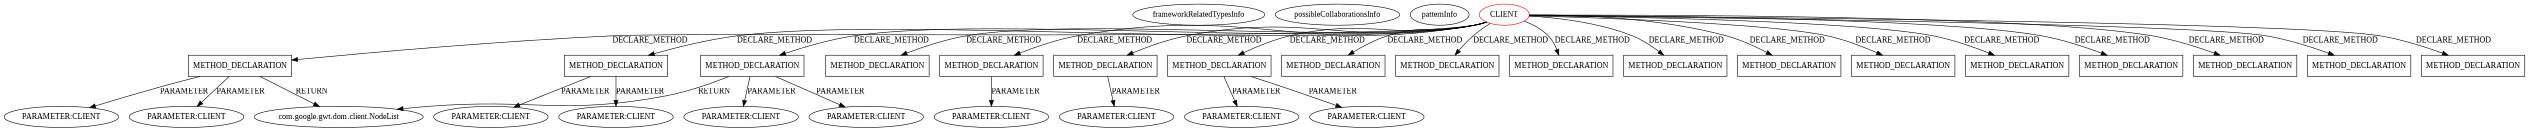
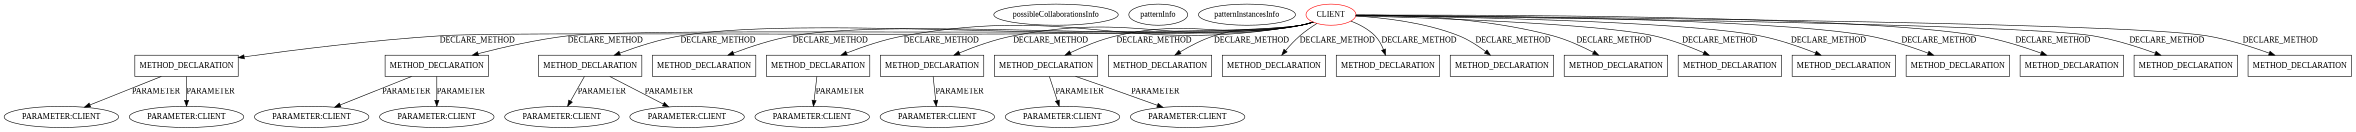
node "frameworkRelatedTypesInfo": removed
node "patternInstancesInfo": added
node "com.google.gwt.dom.client.NodeList": removed
